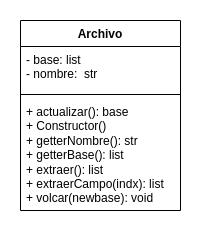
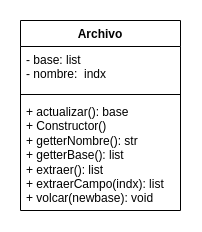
node "- base: list - nombre: str": label "- base: list - nombre: str" -> "- base: list - nombre: indx"
